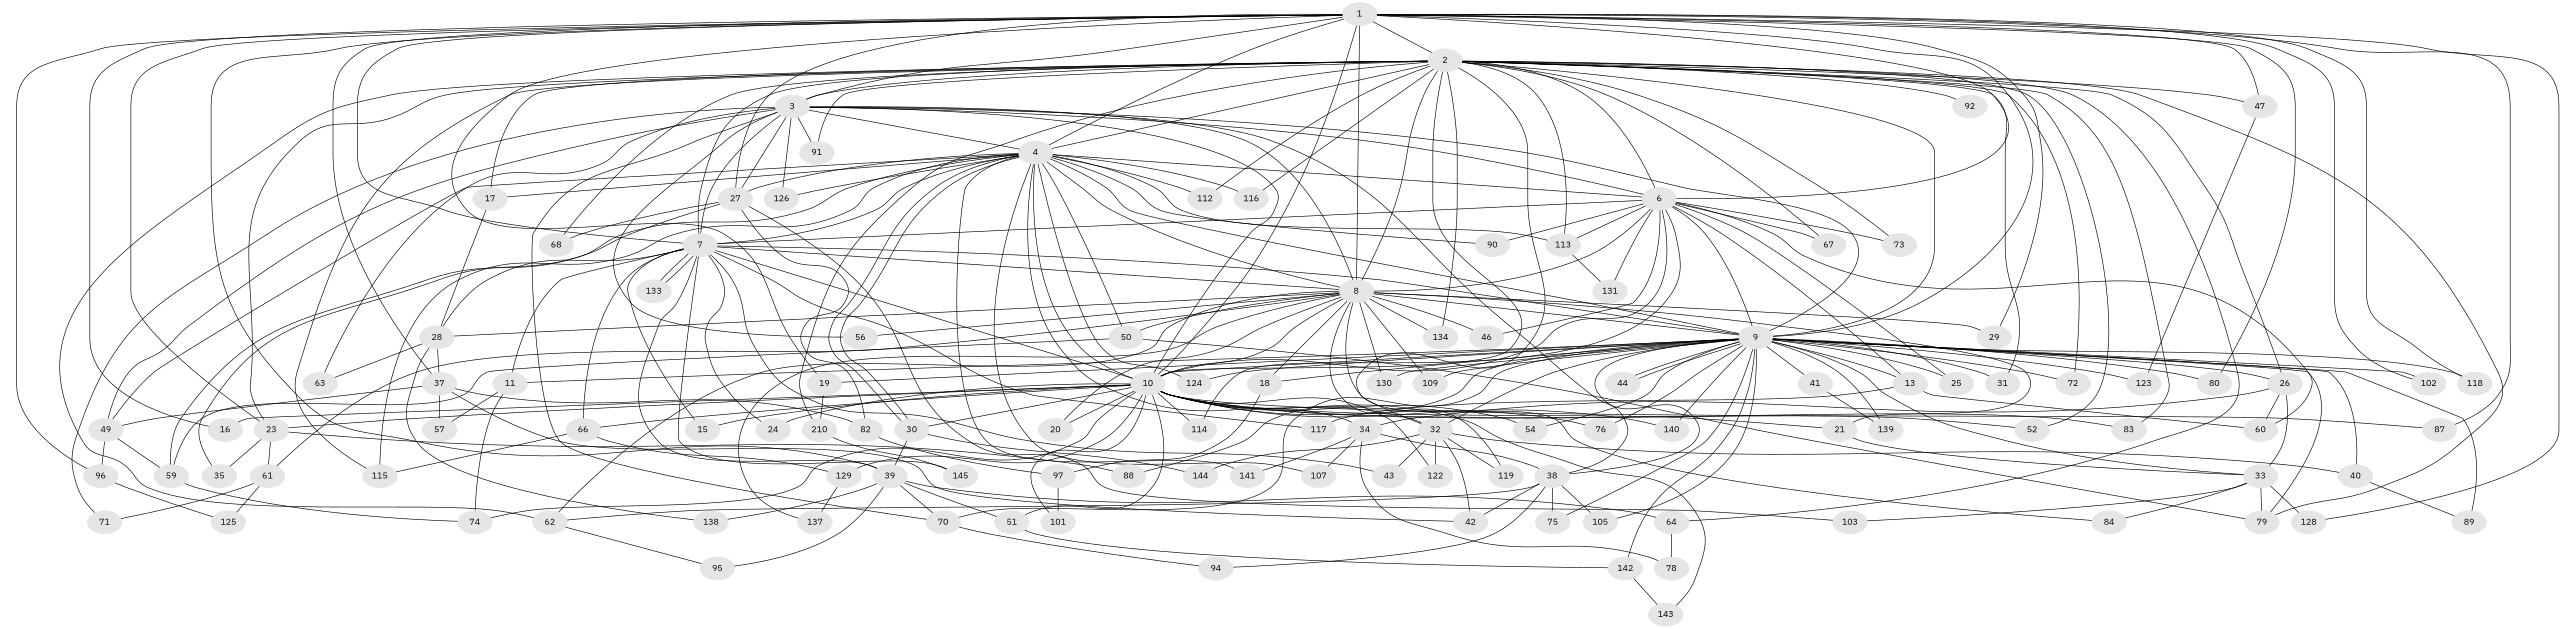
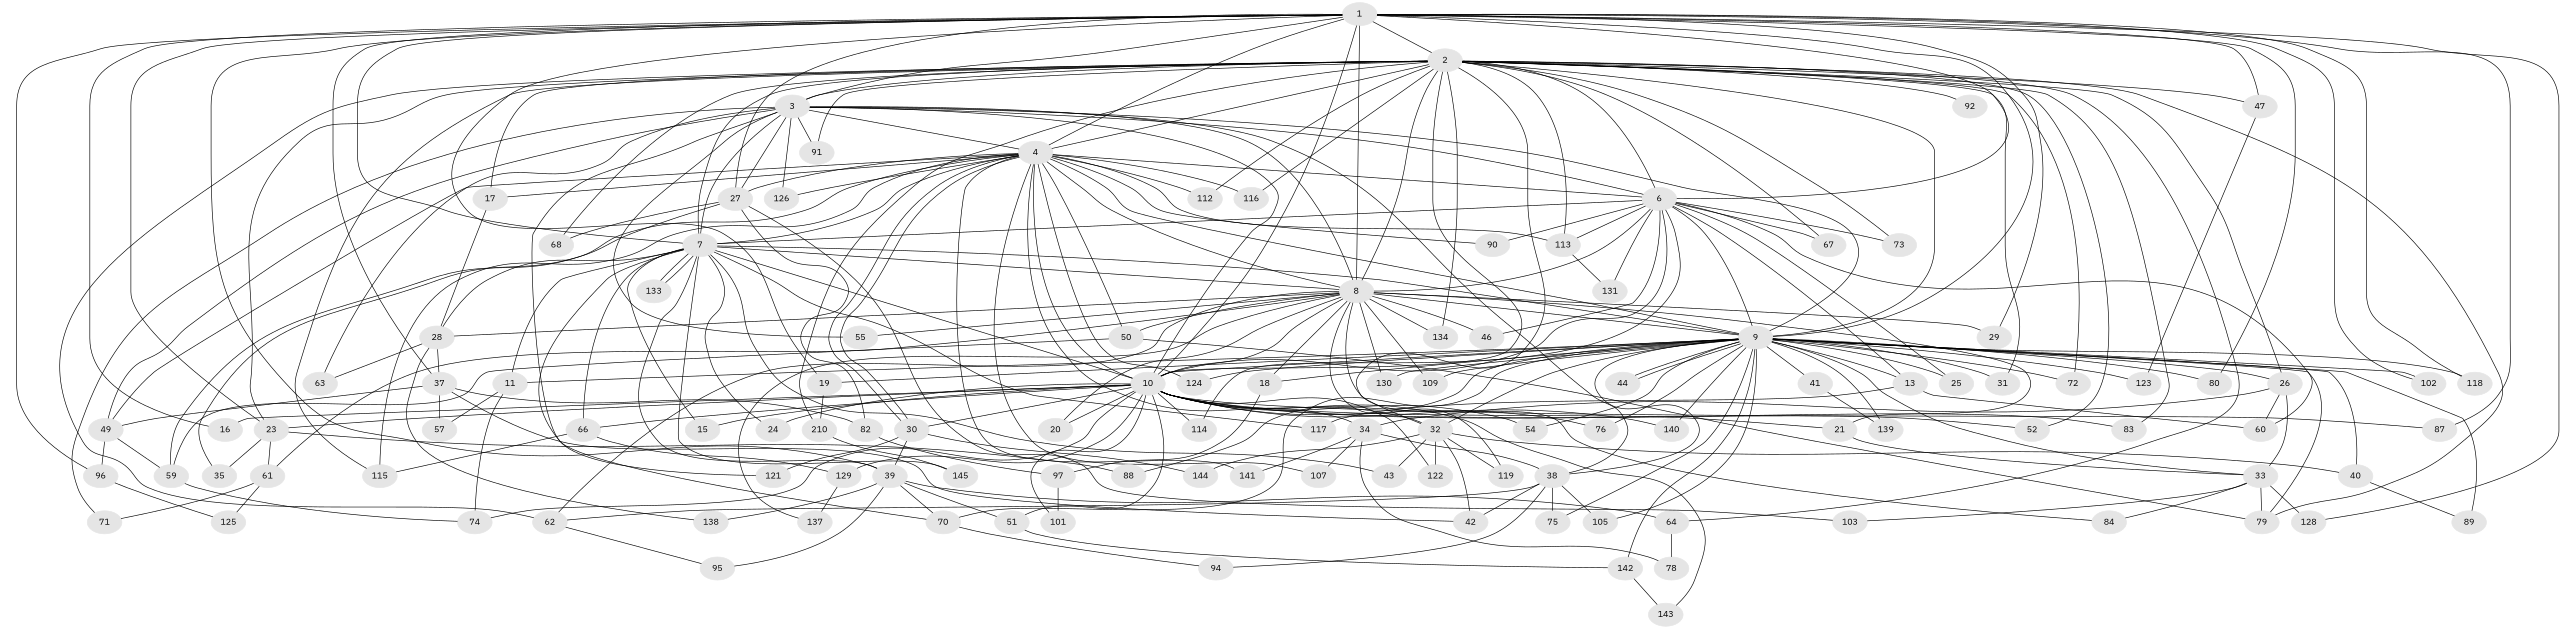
node "56": label "56" -> "55"
node "121": added
